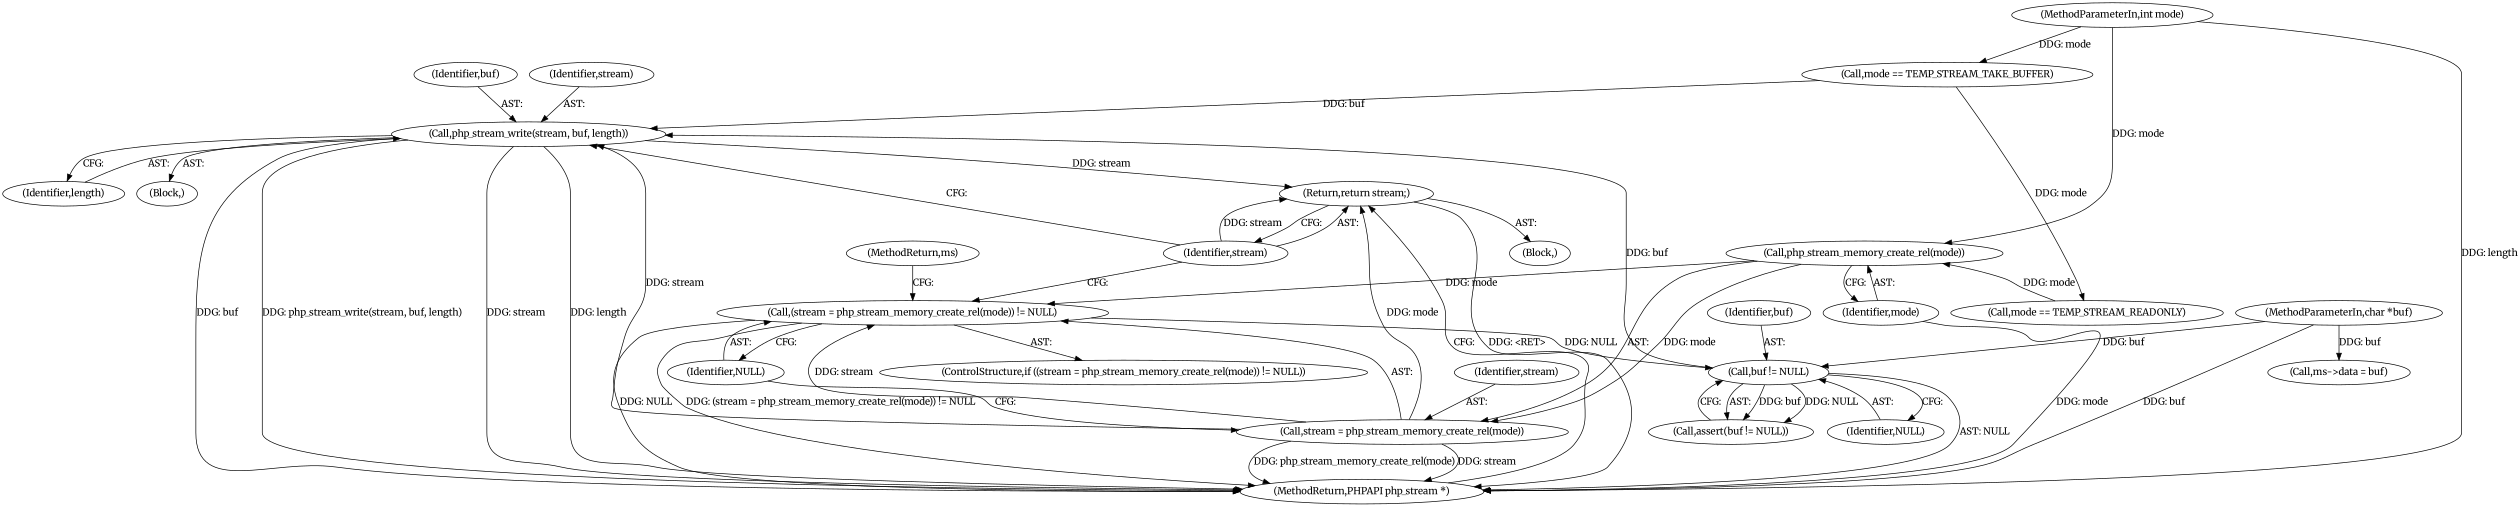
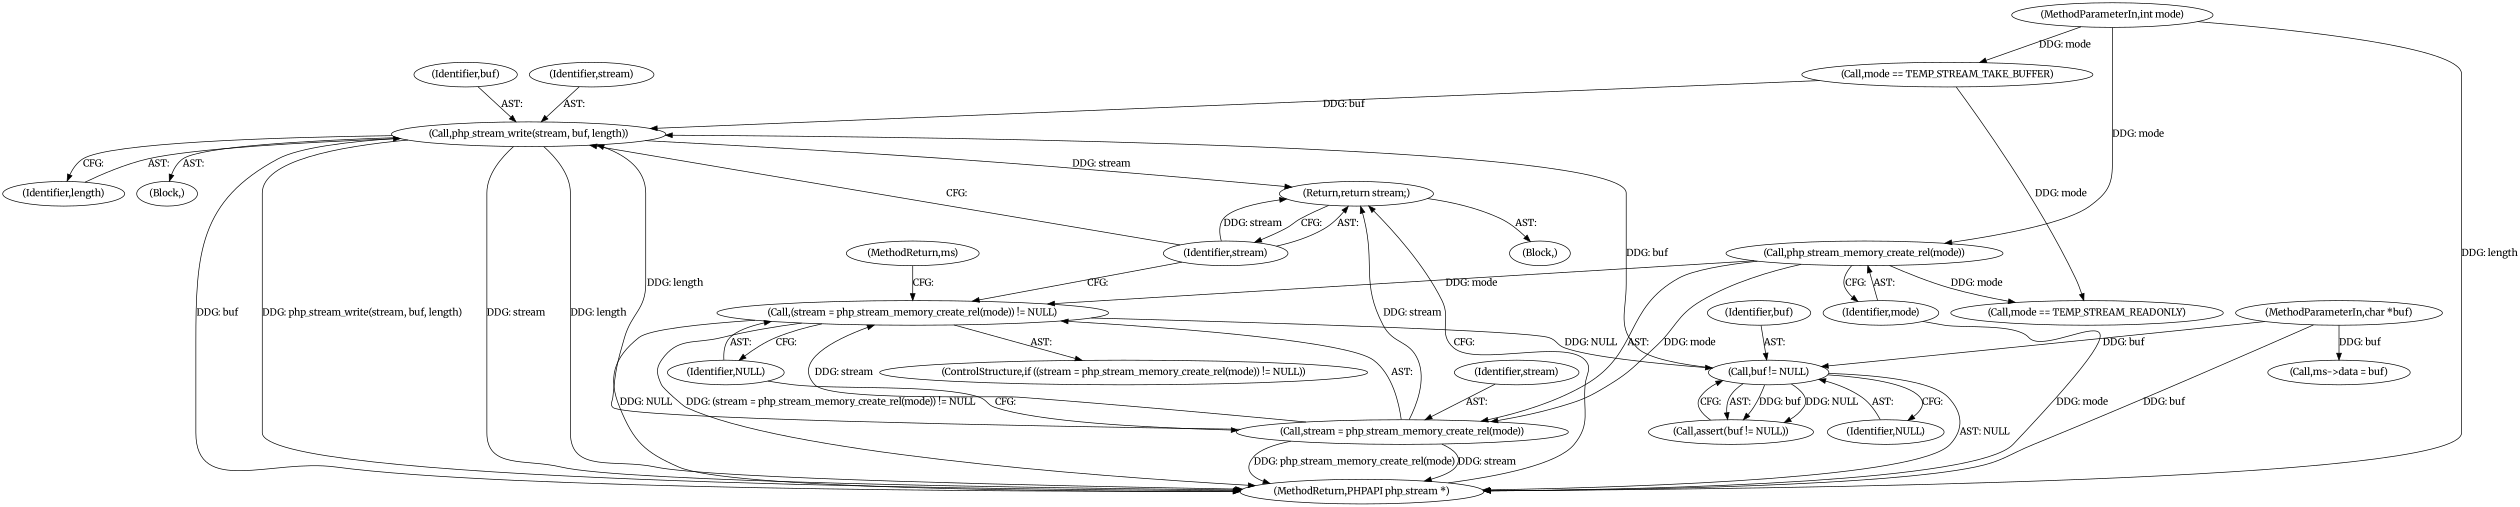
edge "(Call,mode == TEMP_STREAM_READONLY)" -> "(Call,php_stream_memory_create_rel(mode))": reversed
edge "(Call,stream = php_stream_memory_create_rel(mode))" -> "(Call,php_stream_write(stream, buf, length))": label "DDG: stream" -> "DDG: length"
edge "(Call,stream = php_stream_memory_create_rel(mode))" -> "(Return,return stream;)": label "DDG: mode" -> "DDG: stream"
edge "(Return,return stream;)" -> "(MethodReturn,PHPAPI php_stream *)": removed, label "DDG: <RET>"
